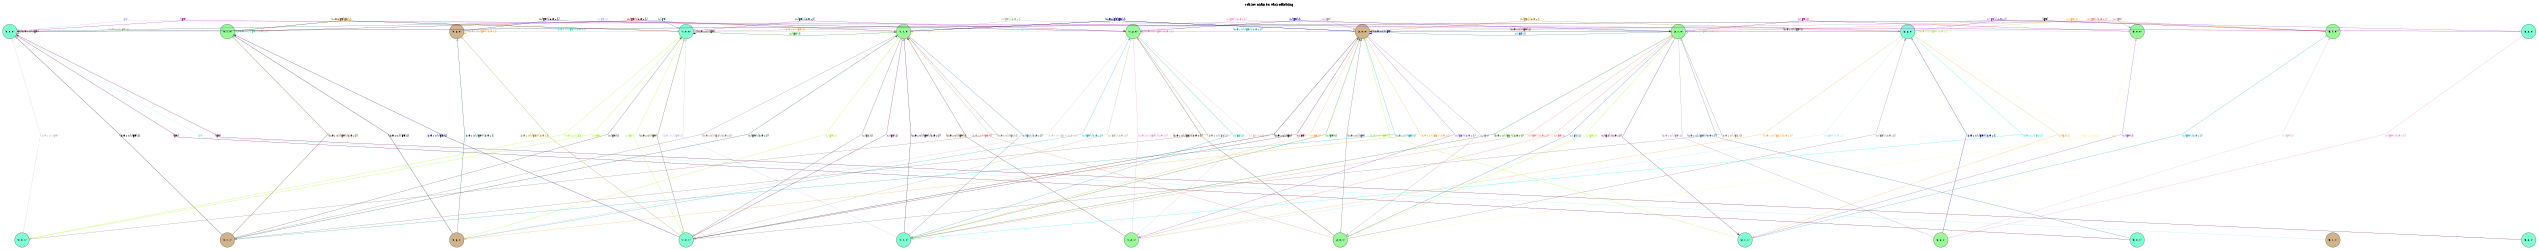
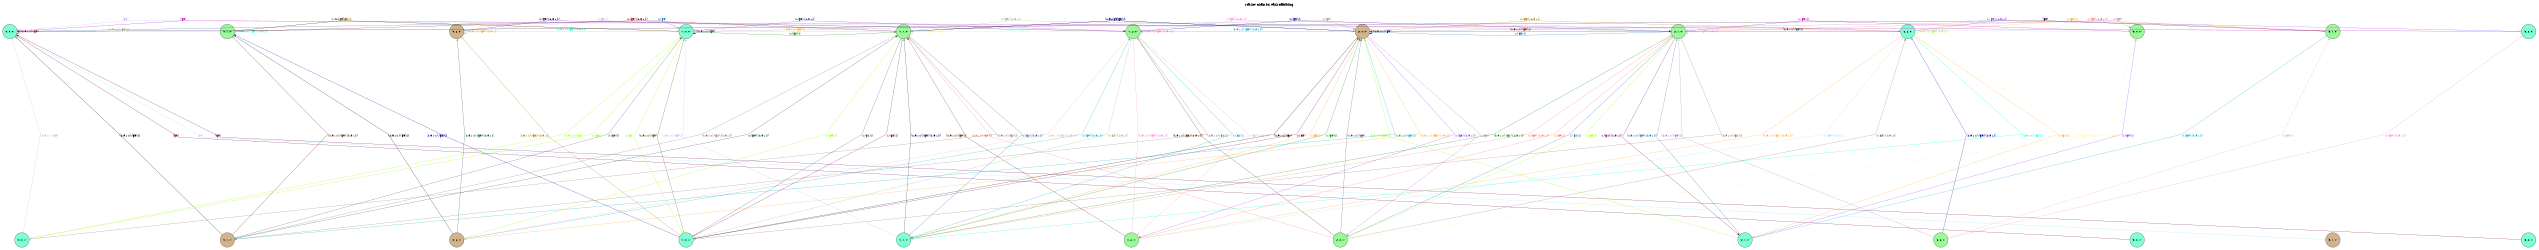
edge "(3, 0, 1)" -> "(2, 1, 0)": now "(2, 1, 1)" -> "(2, 1, 0)"
